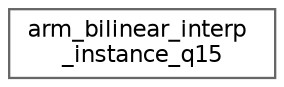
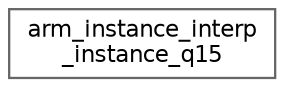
node "arm_bilinear_interp _instance_q15": label "arm_bilinear_interp _instance_q15" -> "arm_instance_interp _instance_q15"
